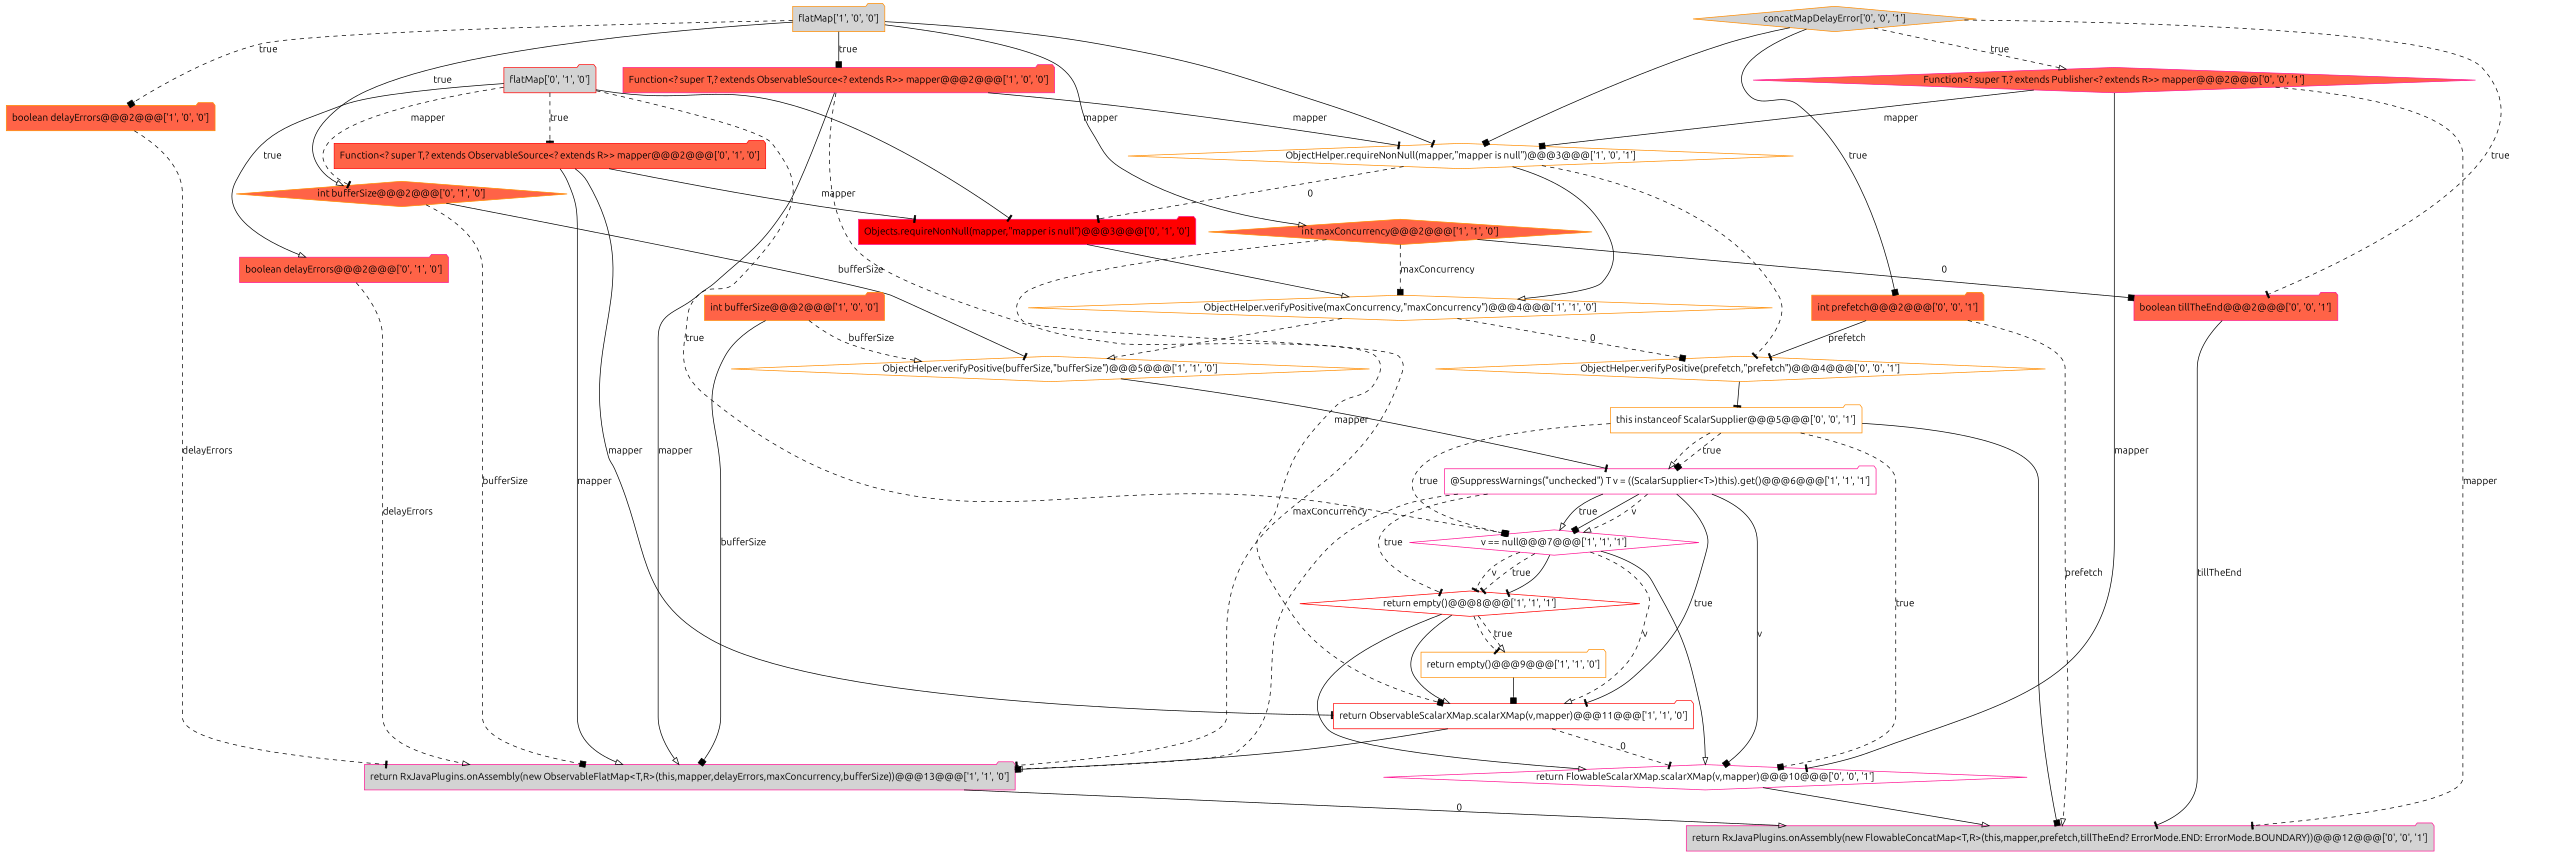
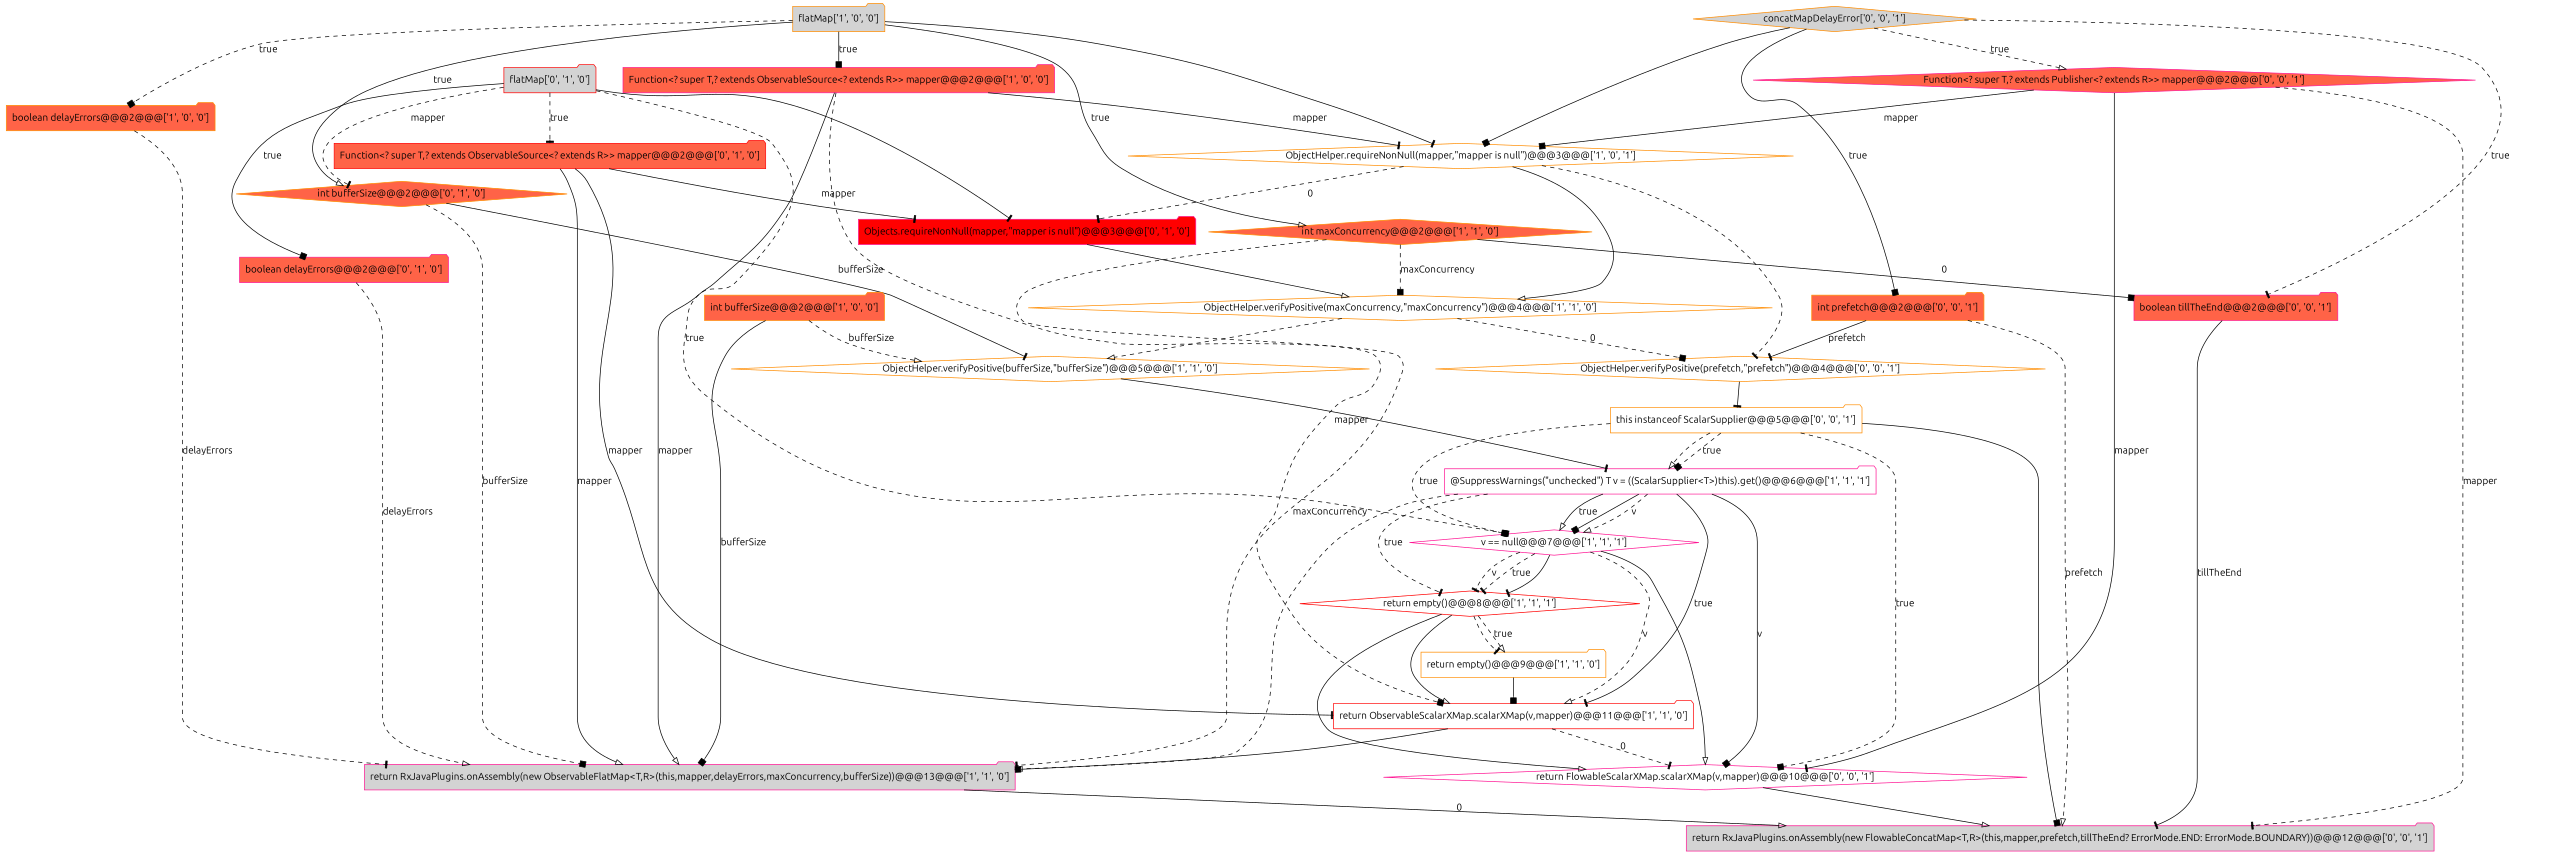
edge "flatMap['1', '0', '0']" -> "int maxConcurrency@@@2@@@['1', '1', '0']": label "mapper" -> "true"
edge "flatMap['0', '1', '0']" -> "boolean delayErrors@@@2@@@['0', '1', '0']": arrowhead onormal -> box
